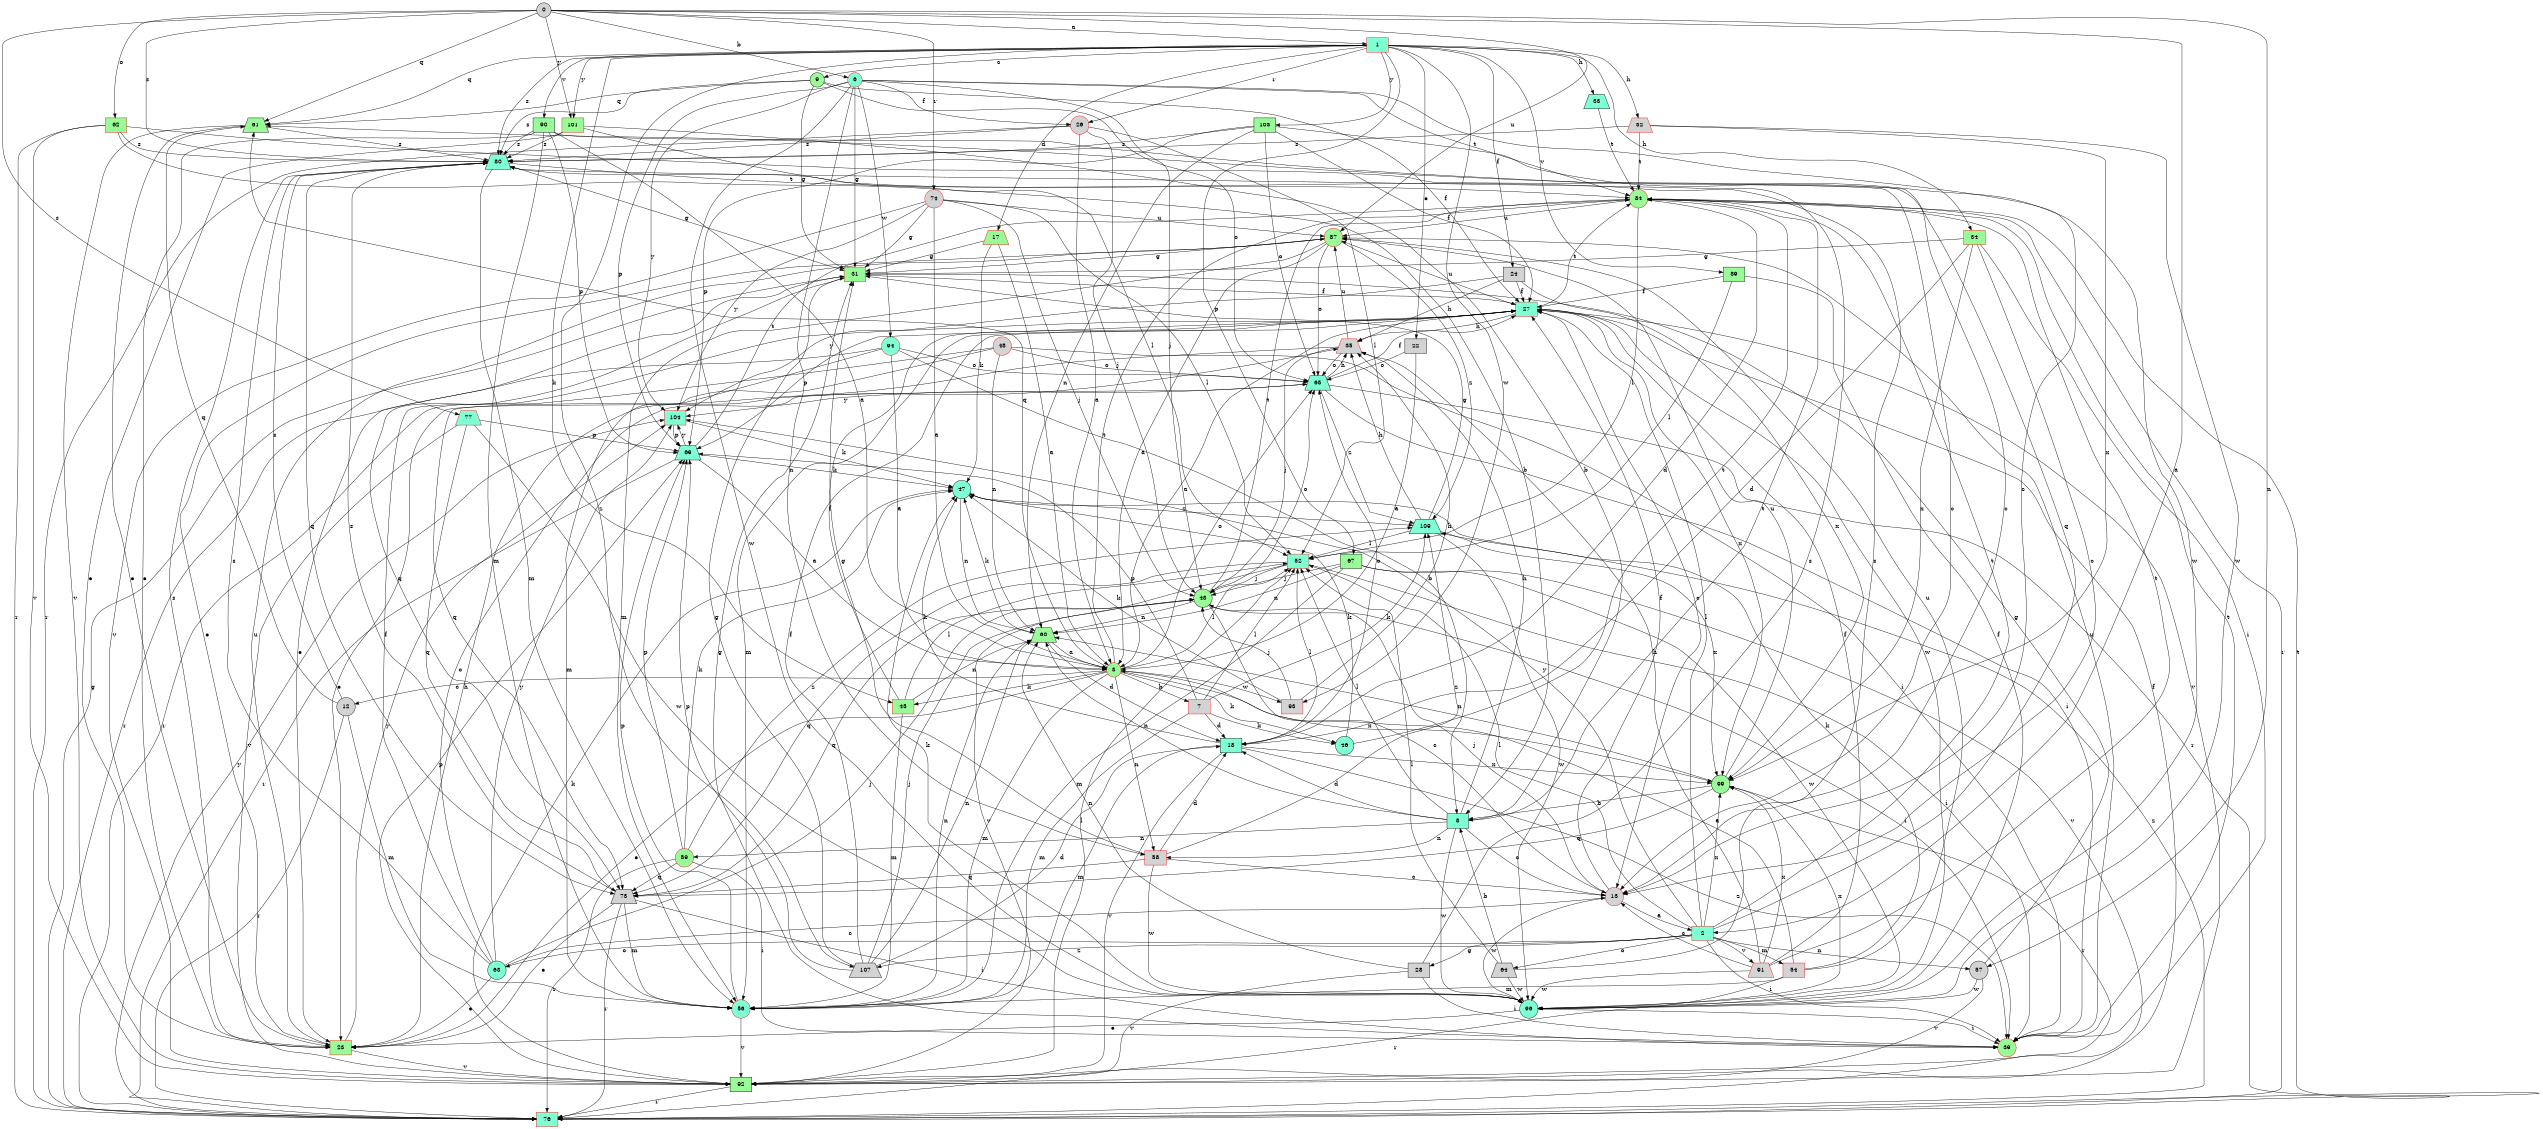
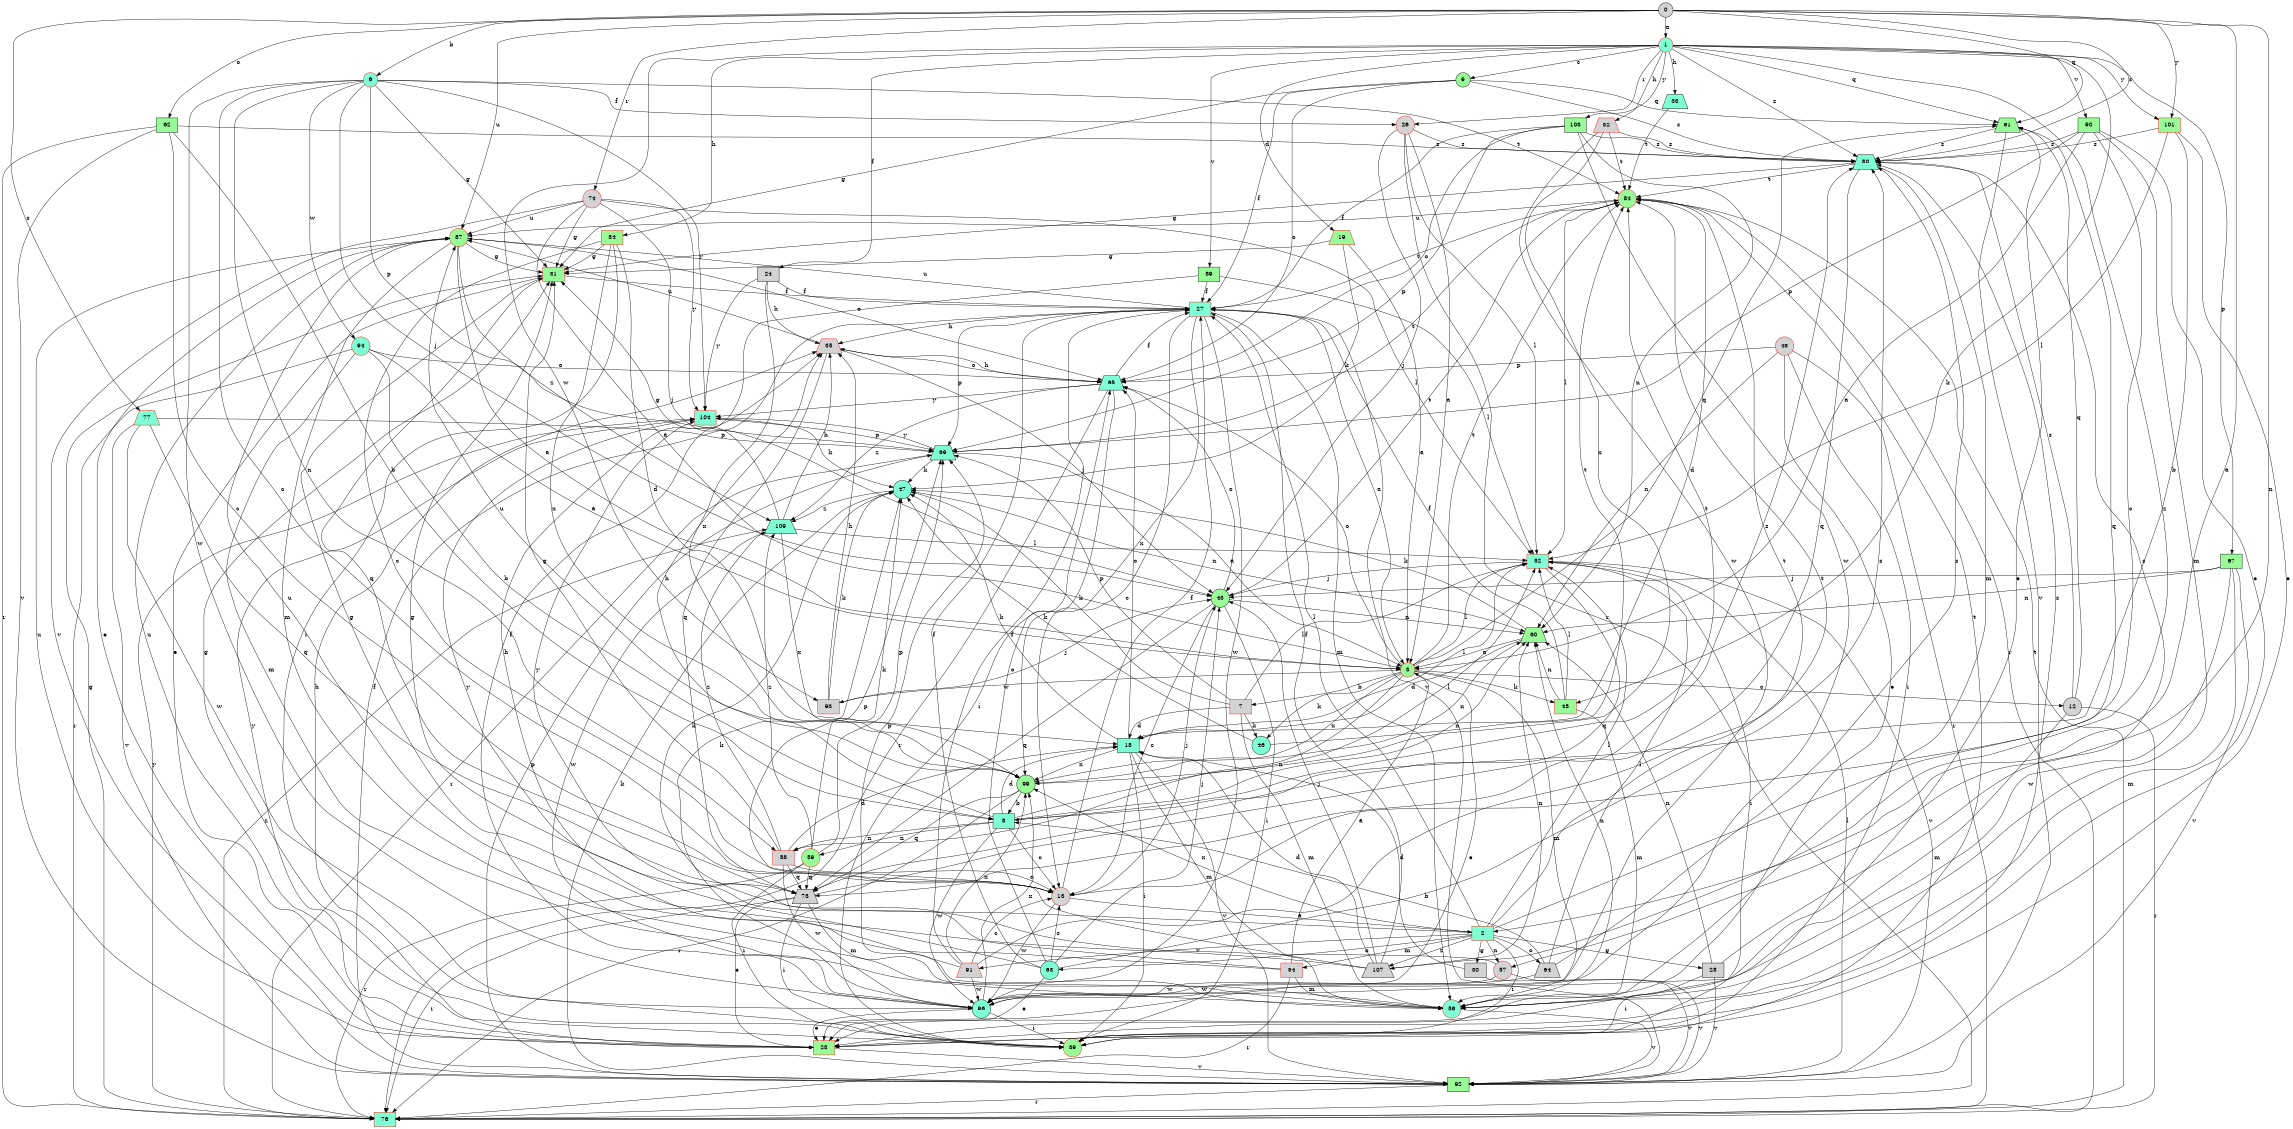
node "1": shape box -> circle
node "62": color red -> black
node "17": label "17" -> "19"
node "22": removed
edge "48" -> "65": label "o" -> "p"
edge "7" -> "109": now "7" -> "47"
edge "18" -> "39": label "z" -> "i"
node "30": added
node "57": color black -> red
